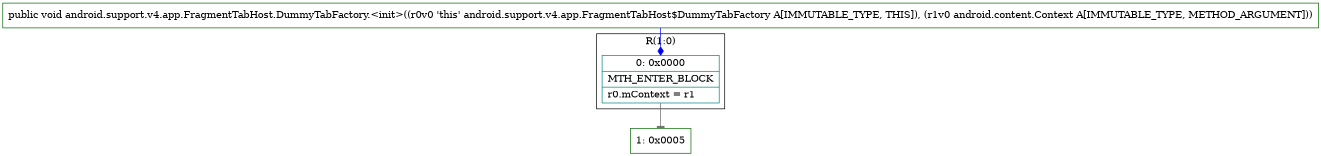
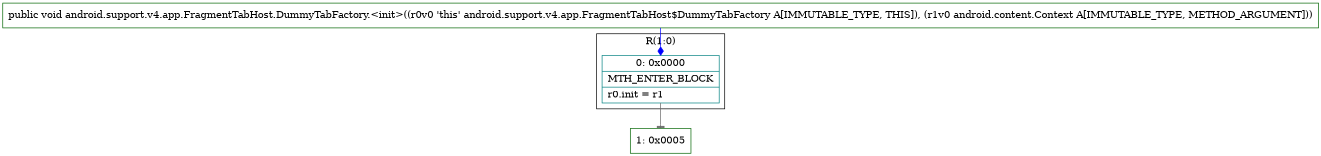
node "0: 0x0000": text "r0.mContext = r1" -> "r0.init = r1"
